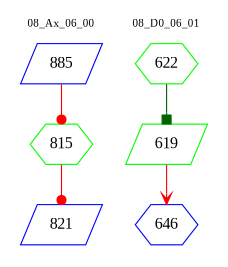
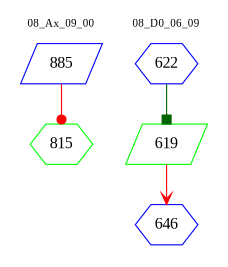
cluster "08_Ax_06_00": label "08_Ax_06_00" -> "08_Ax_09_00"
cluster "08_D0_06_01": label "08_D0_06_01" -> "08_D0_06_09"
node "622": color green -> blue
node "821": removed
